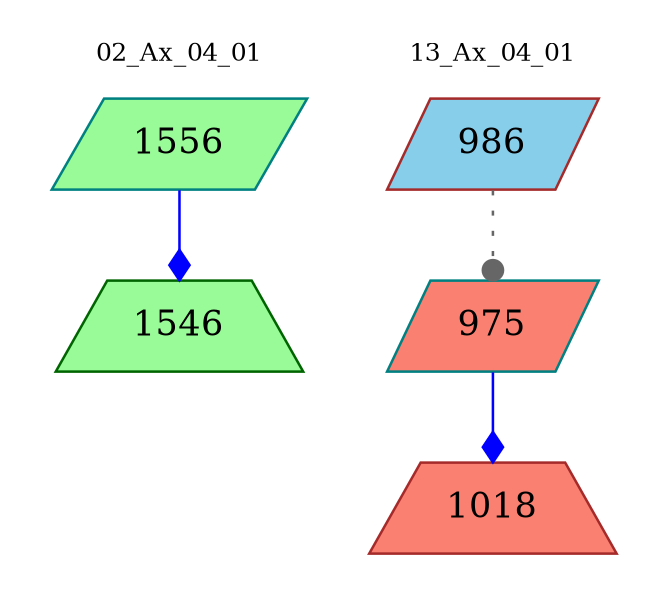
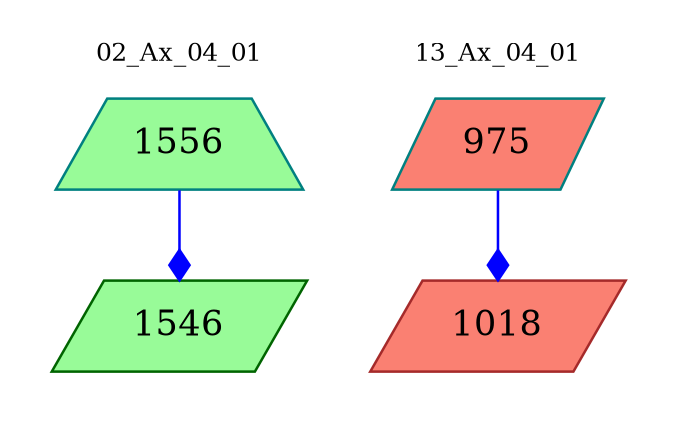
node "1556": shape parallelogram -> trapezium
node "986": removed
node "1546": shape trapezium -> parallelogram
node "1018": shape trapezium -> parallelogram
